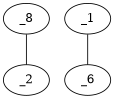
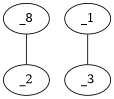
node "_6": label "_6" -> "_3"
